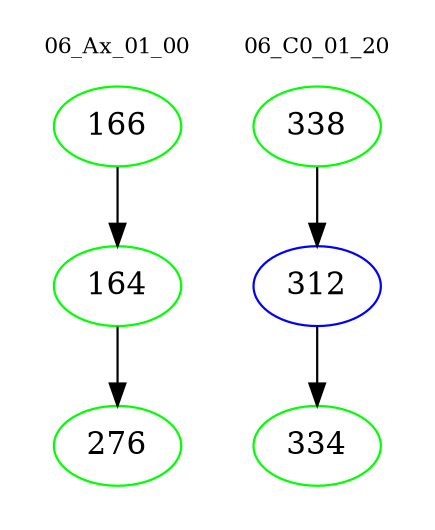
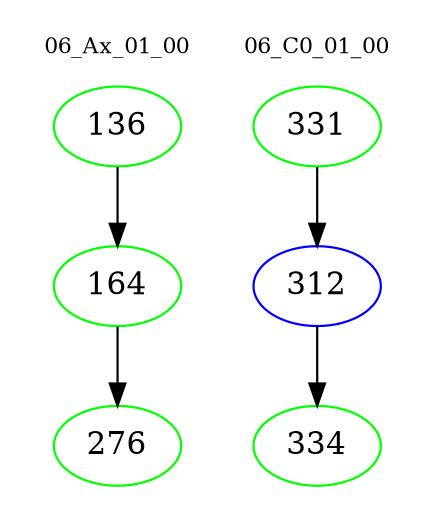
cluster "06_C0_01_20": label "06_C0_01_20" -> "06_C0_01_00"
node "166": label "166" -> "136"
node "338": label "338" -> "331"
